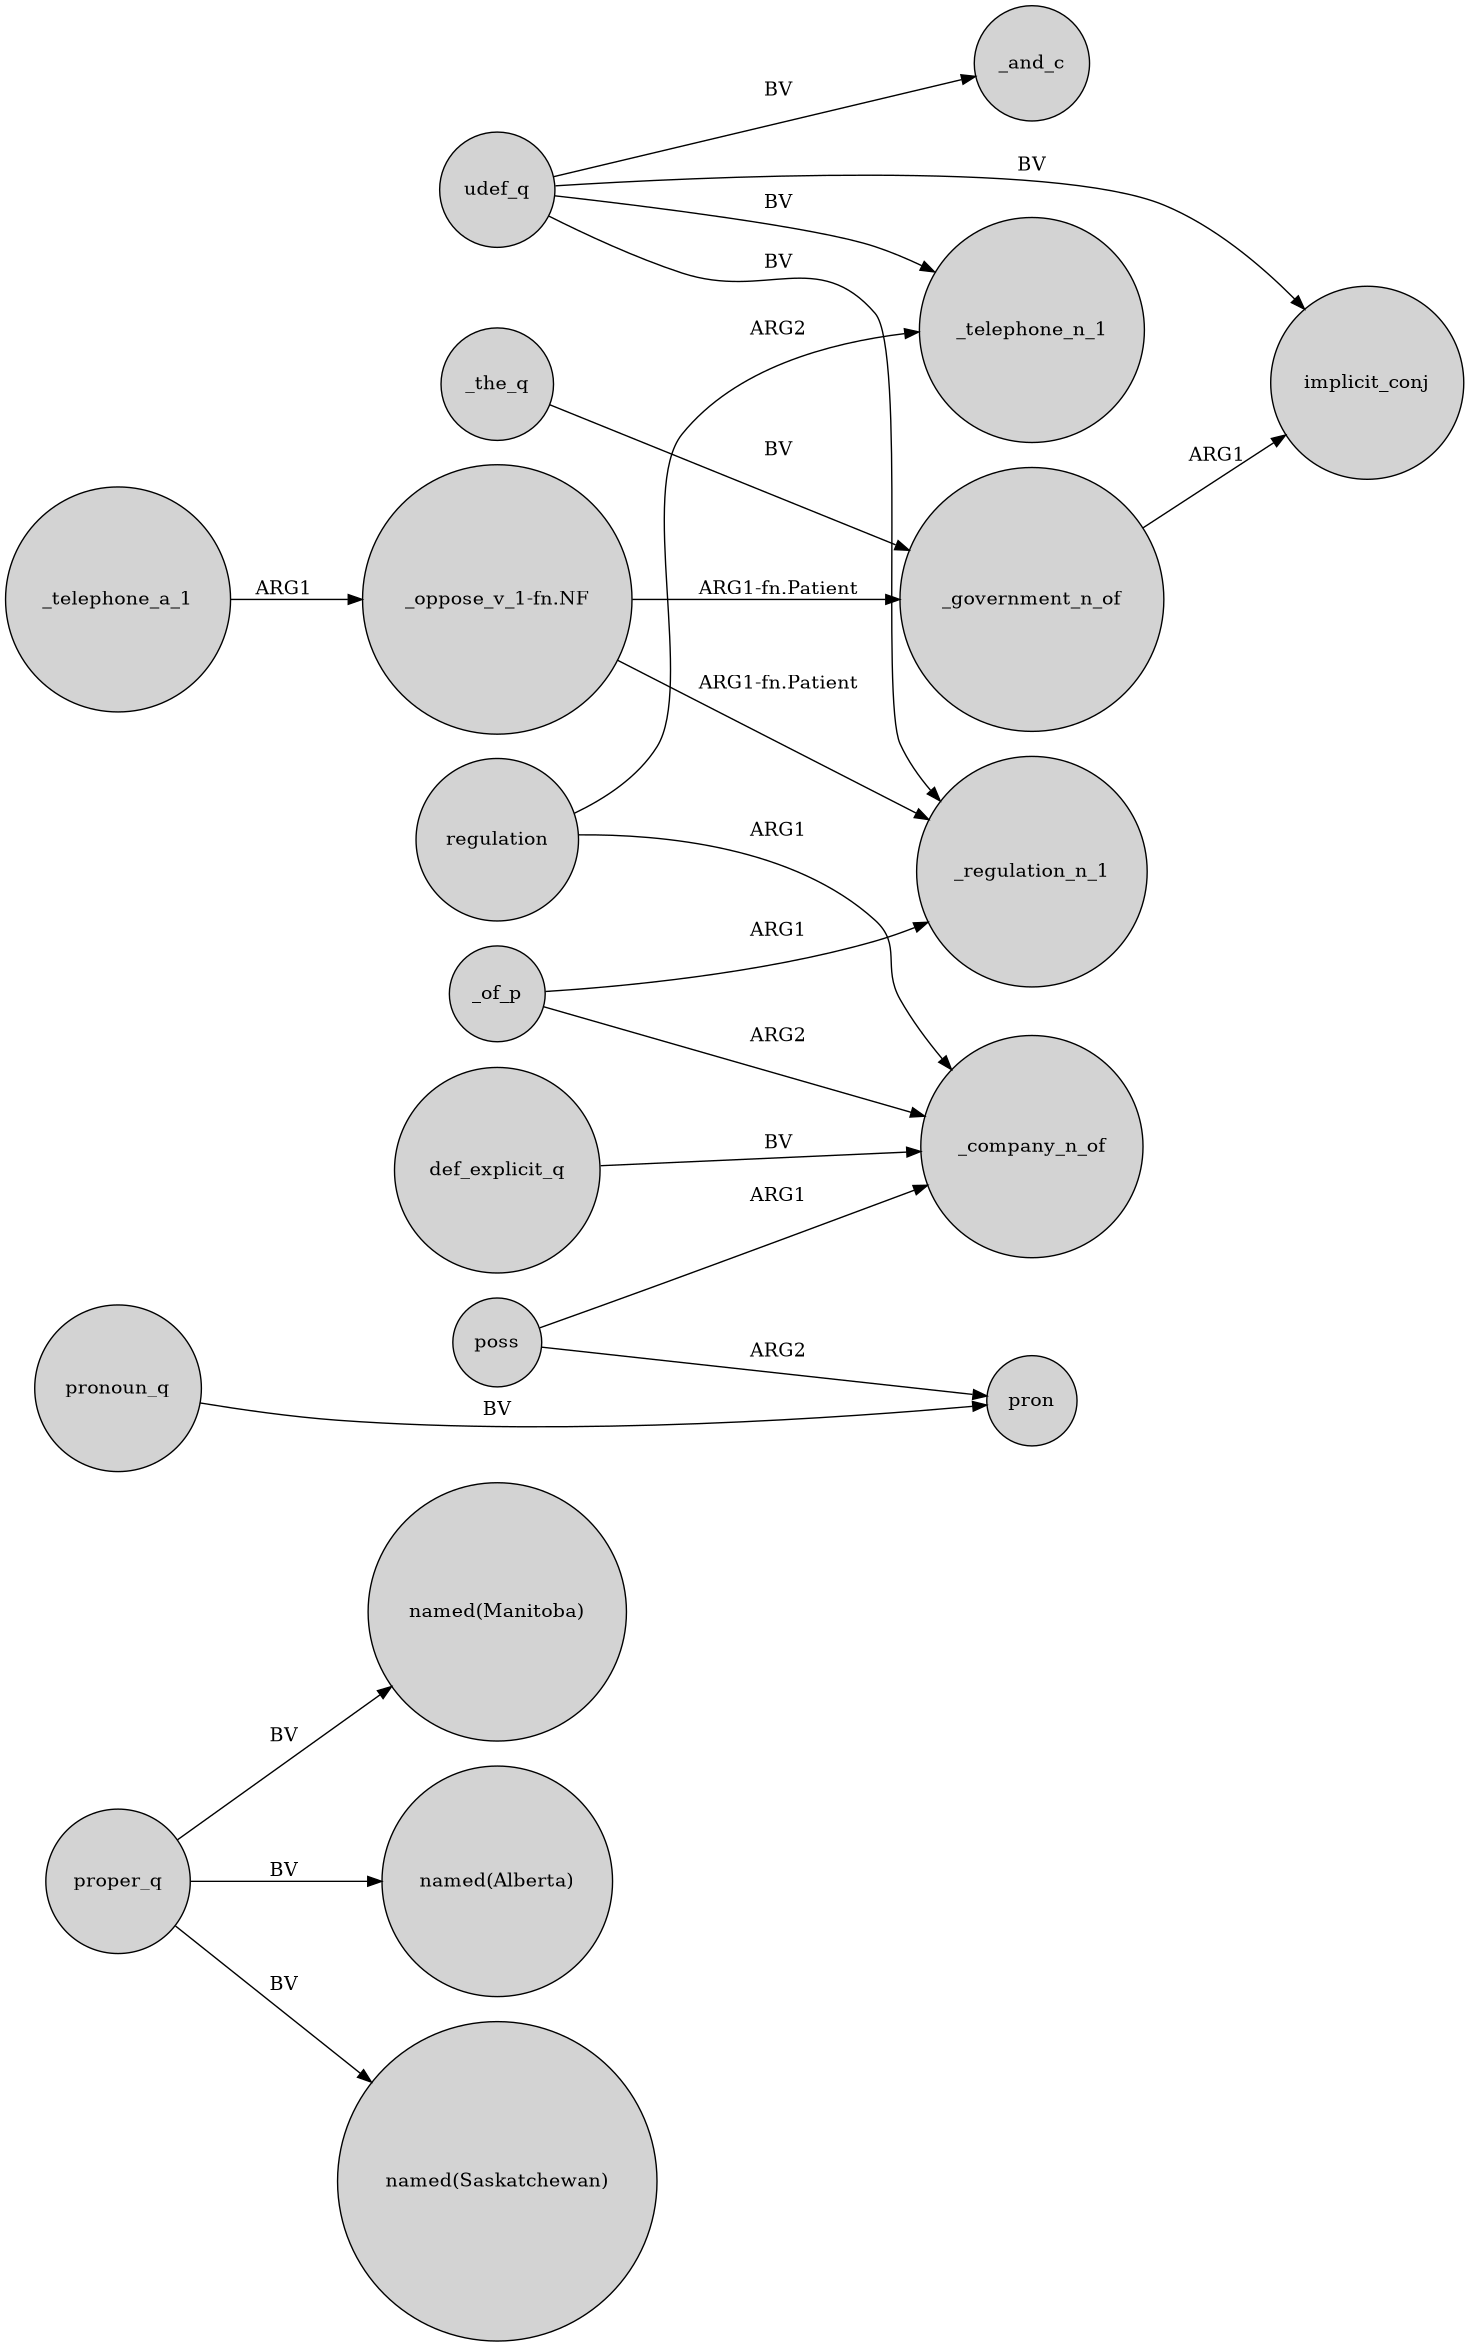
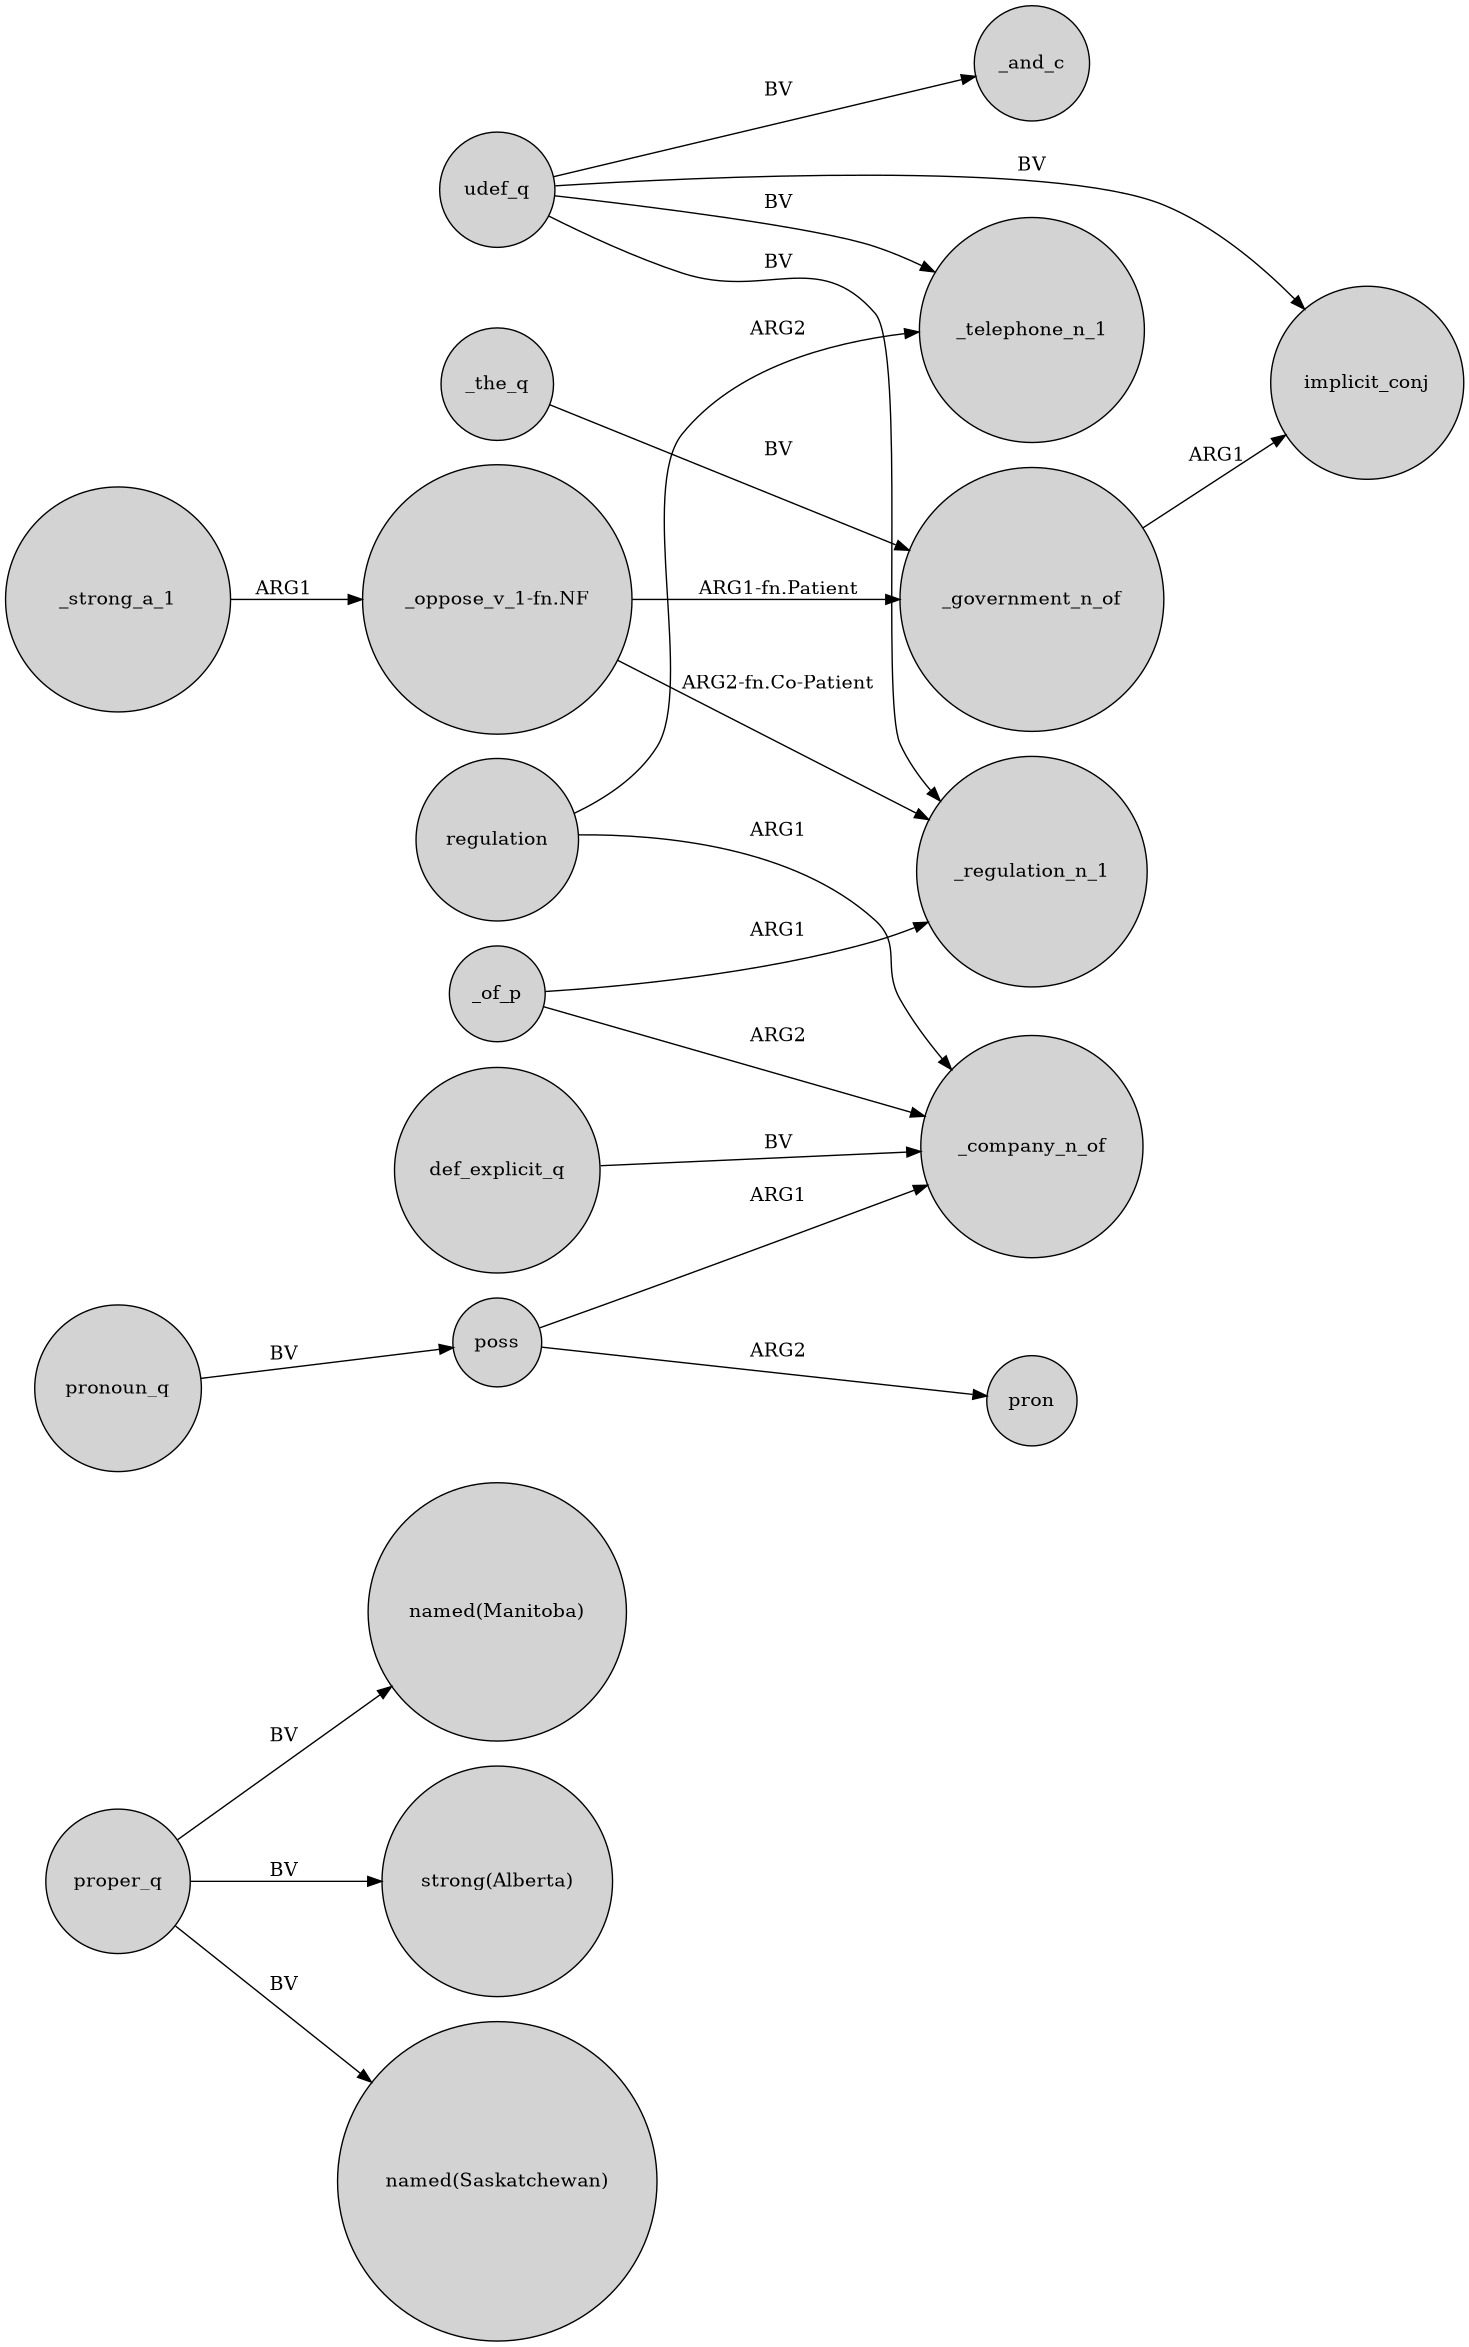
node "_telephone_a_1": label "_telephone_a_1" -> "_strong_a_1"
edge "_oppose_v_1-fn.NF" -> "_regulation_n_1": label "ARG1-fn.Patient" -> "ARG2-fn.Co-Patient"
edge "pronoun_q" -> "pron": now "pronoun_q" -> "poss"
node "named(Alberta)": label "named(Alberta)" -> "strong(Alberta)"
